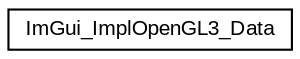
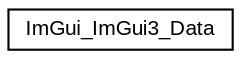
node "ImGui_ImplOpenGL3_Data": label "ImGui_ImplOpenGL3_Data" -> "ImGui_ImGui3_Data"
